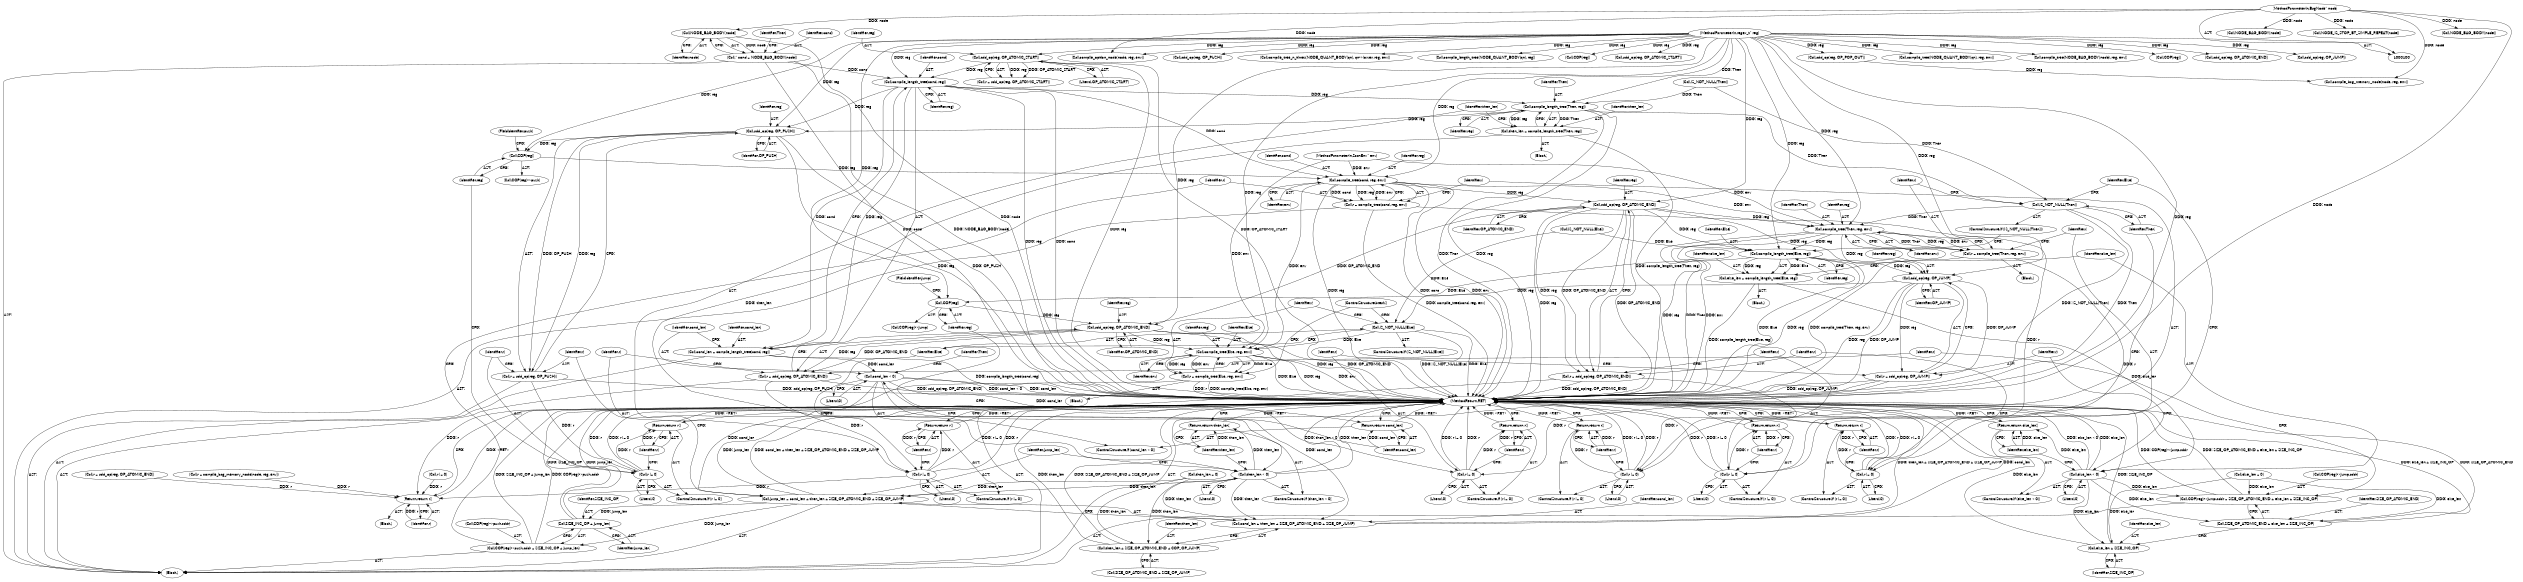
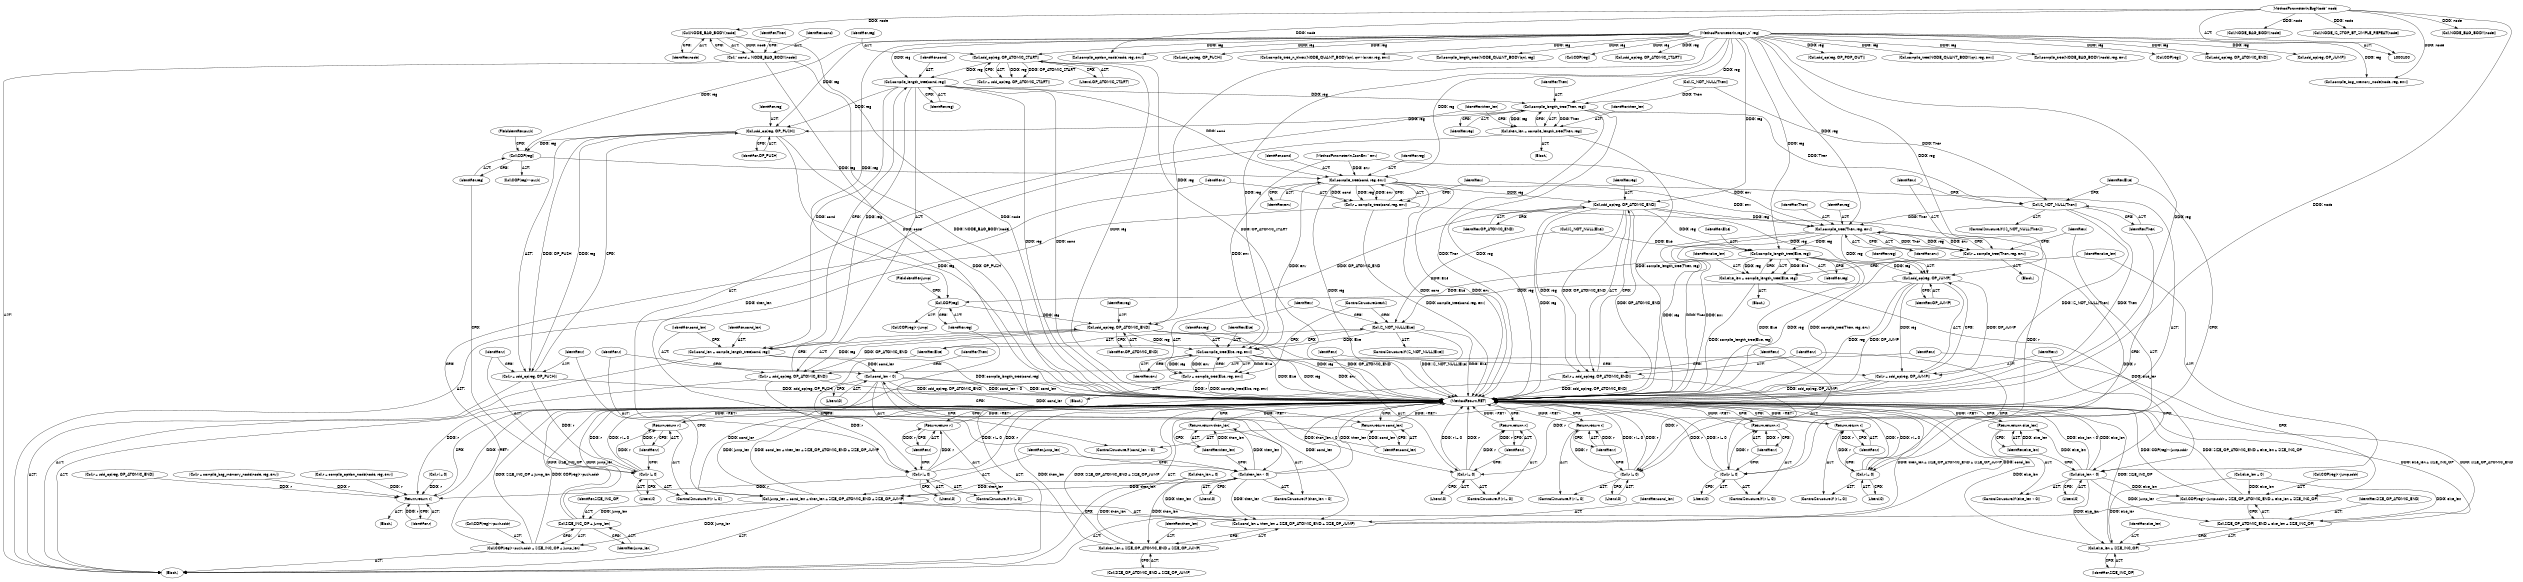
edge "(Call,* cond = NODE_BAG_BODY(node))" -> "(Call,compile_length_tree(cond, reg))": removed, label "DDG: cond"
edge "(MethodParameterIn,regex_t* reg)" -> "(Call,compile_length_tree(Then, reg))": label "DDG: Then" -> "DDG: reg"
edge "(Call,add_op(reg, OP_POP_OUT))" -> "(Call,compile_bag_memory_node(node, reg, env))": now "(MethodParameterIn,regex_t* reg)" -> "(Call,compile_bag_memory_node(node, reg, env))"
edge "(ControlStructure,if (IS_NOT_NULL(Then)))" -> "(Call,compile_length_tree(Else, reg))": now "(Call,else_len = compile_length_tree(Else, reg))" -> "(Call,compile_length_tree(Else, reg))"
node "(Call,r = compile_option_node(node, reg, env))": added
edge "(Call,else_len < 0)" -> "(Call,SIZE_OP_ATOMIC_END + else_len + SIZE_INC_OP)": label "DDG: else_len" -> "DDG: jump_len"
edge "(Call,else_len + SIZE_INC_OP)" -> "(Call,SIZE_OP_ATOMIC_END + else_len + SIZE_INC_OP)": added, label "AST:"
node "(Call,then_len + SIZE_OP_ATOMIC_END + COP_OP_JUMP)": label "(Call,then_len + SIZE_OP_ATOMIC_END + COP_OP_JUMP)" -> "(Call,then_len + SIZE_OP_ATOMIC_END + SIZE_OP_JUMP)"
